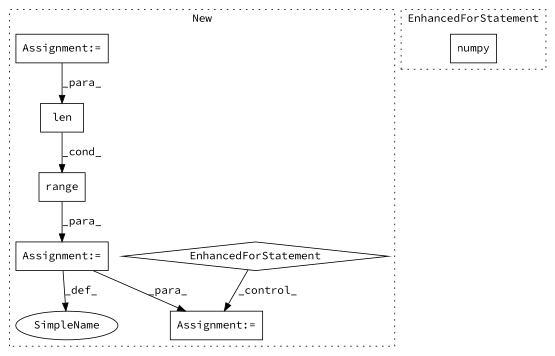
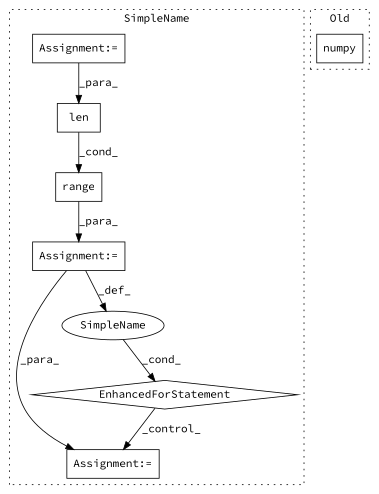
cluster "New": label "New" -> "SimpleName"
cluster "EnhancedForStatement": label "EnhancedForStatement" -> "Old"
edge "SimpleName" -> "EnhancedForStatement": added, label "_cond_"
